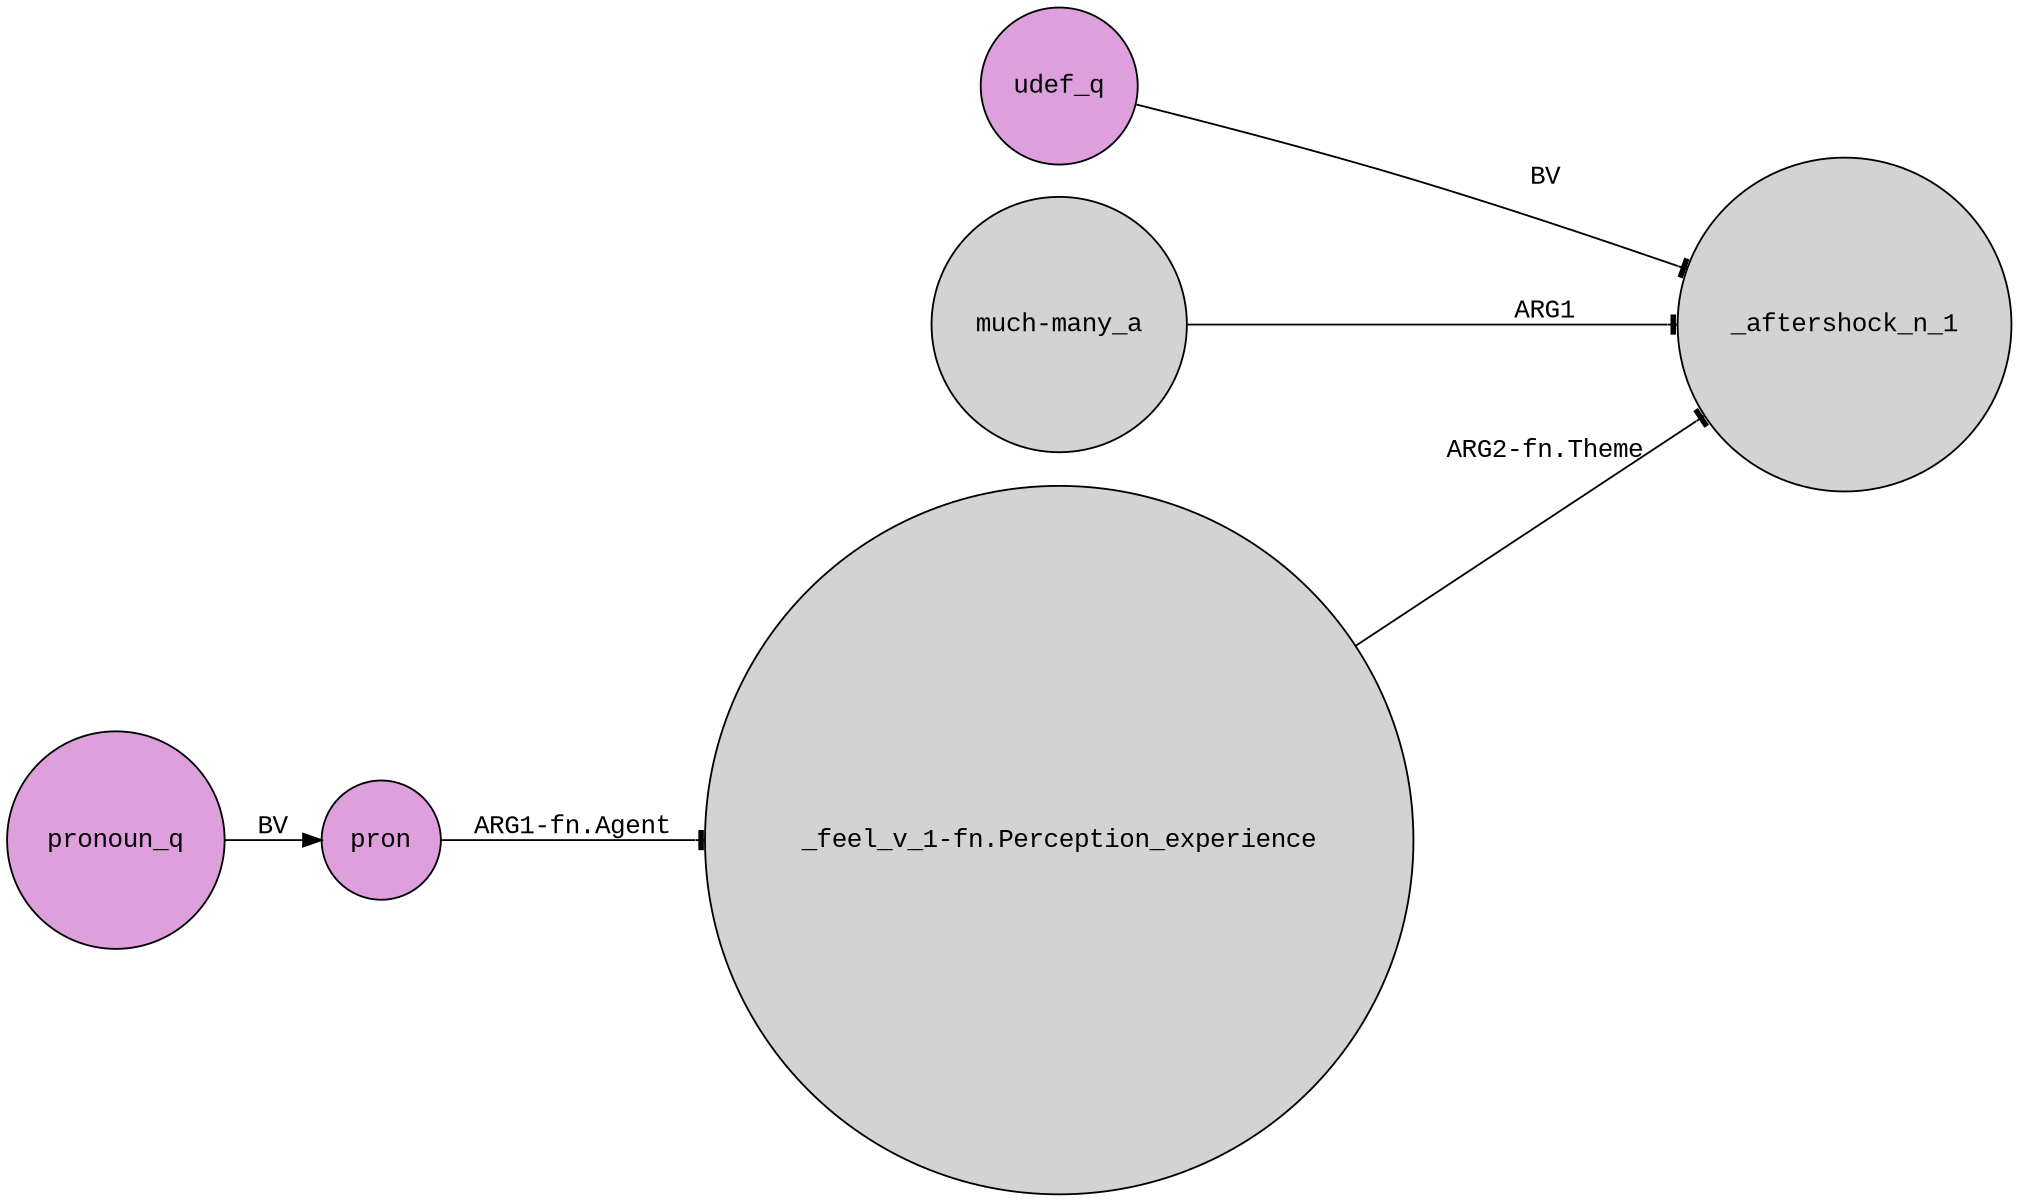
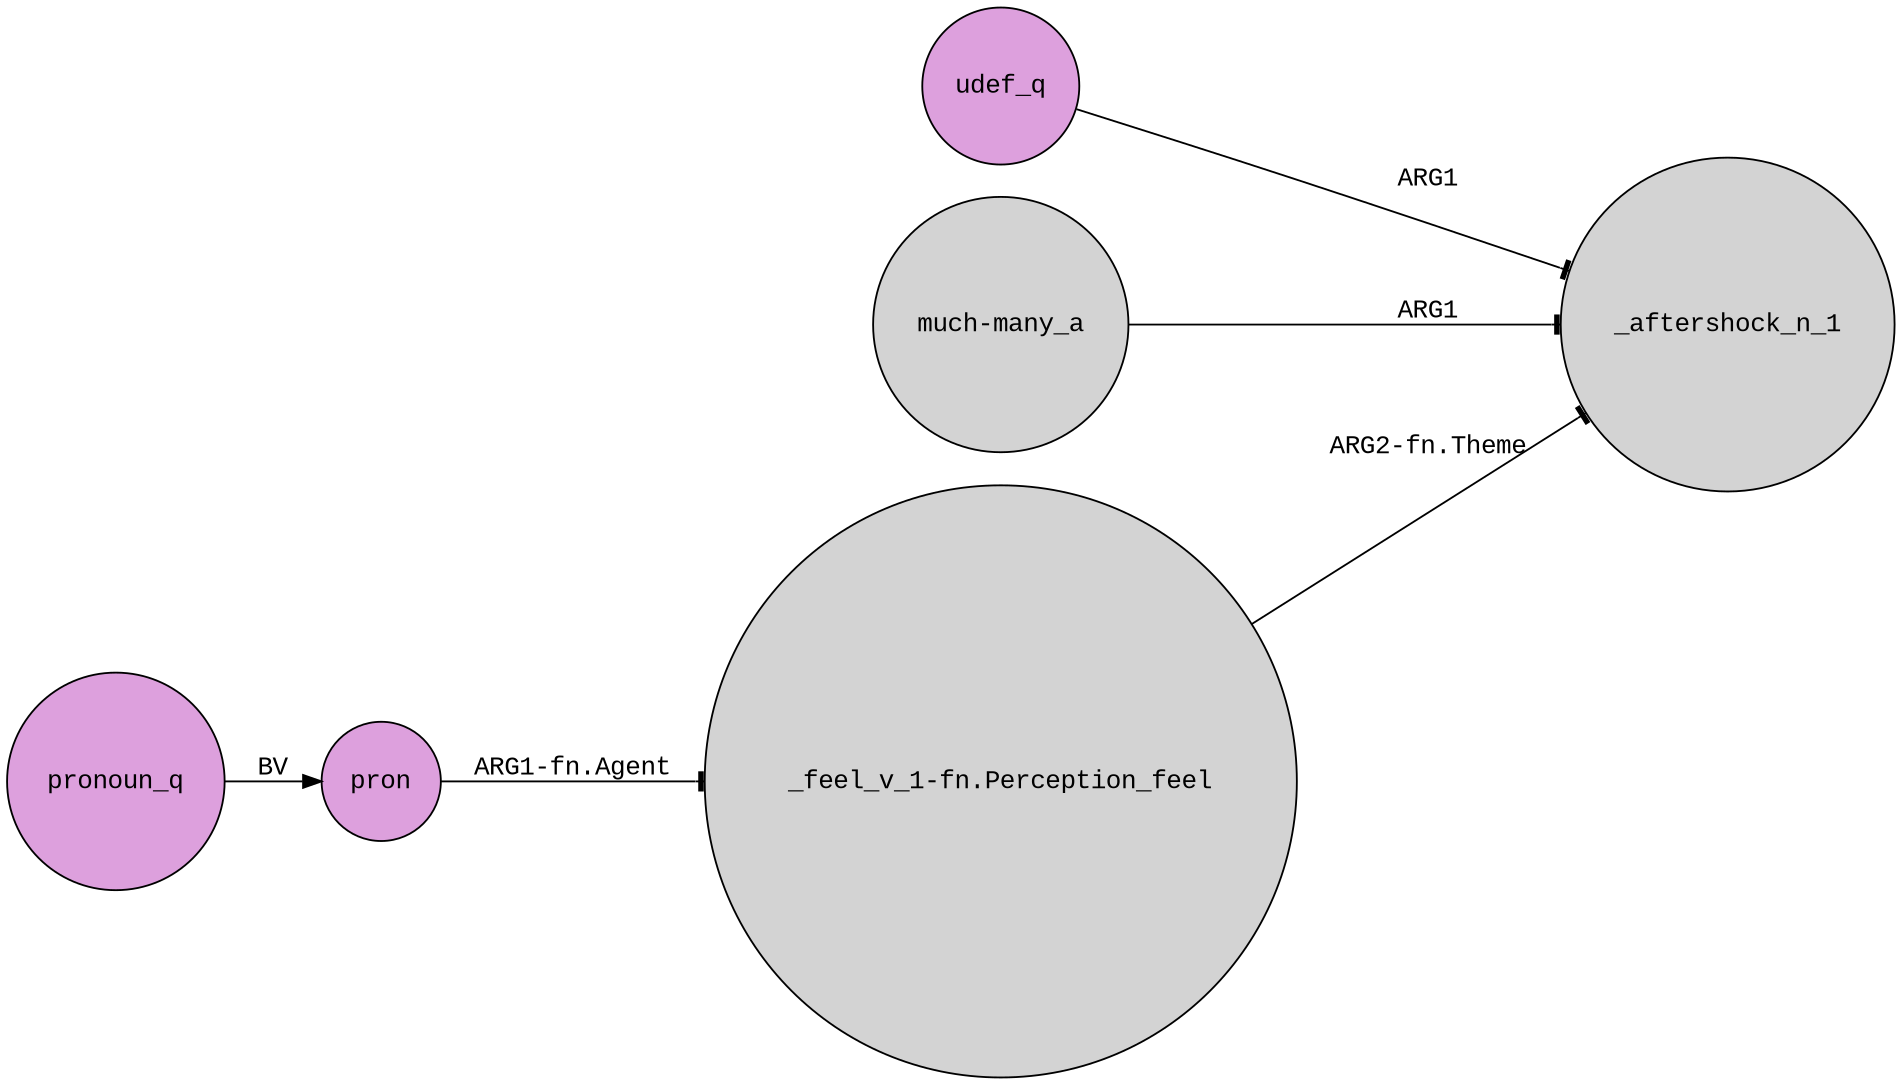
edge "udef_q" -> "_aftershock_n_1": label "BV" -> "ARG1"
node "_feel_v_1-fn.Perception_experience": label "_feel_v_1-fn.Perception_experience" -> "_feel_v_1-fn.Perception_feel"
